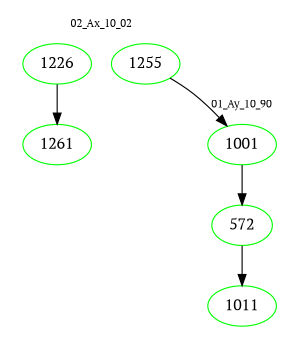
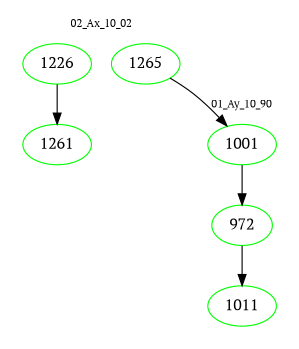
node "1255": label "1255" -> "1265"
node "572": label "572" -> "972"
